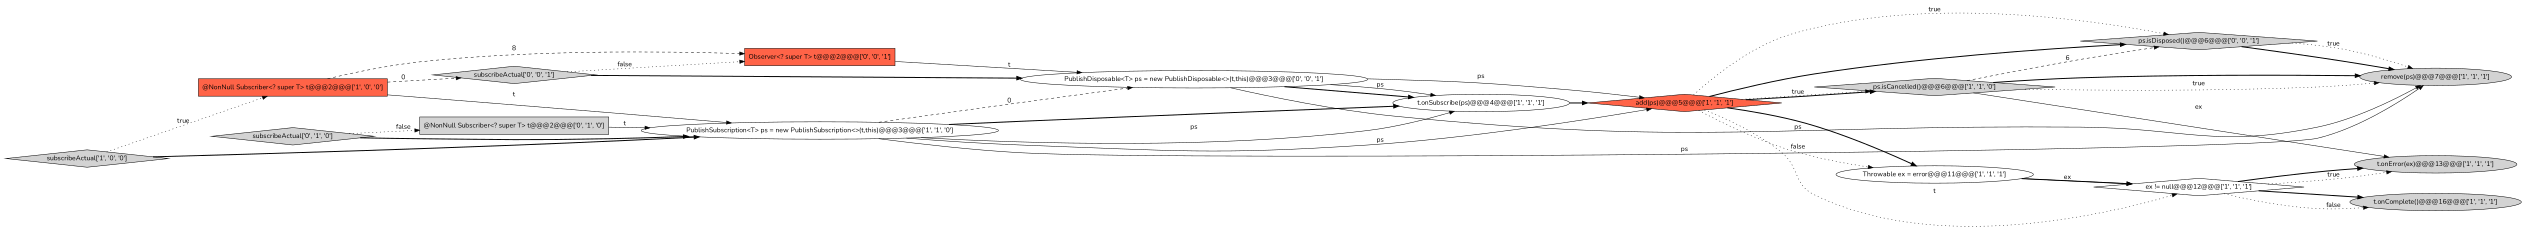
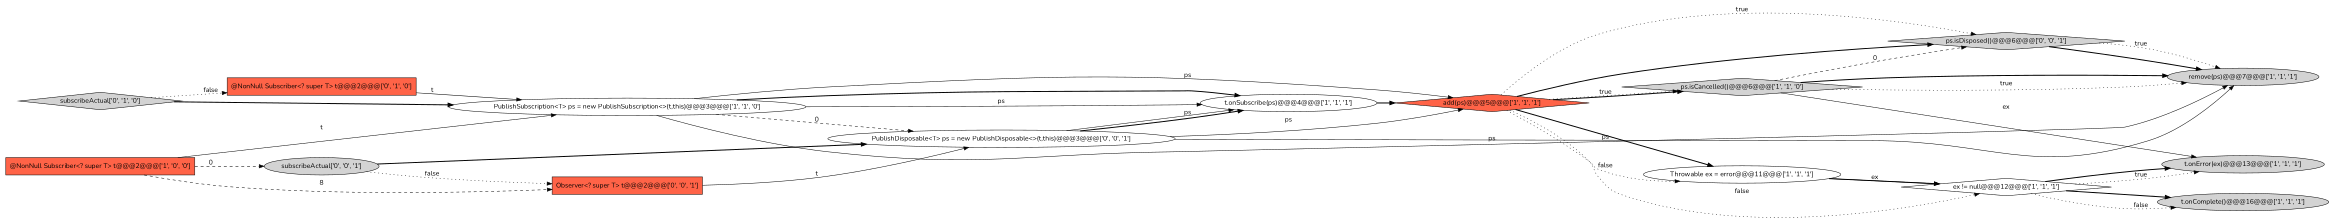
edge "ps.isCancelled()@@@6@@@['1', '1', '0']" -> "ps.isDisposed()@@@6@@@['0', '0', '1']": label "6" -> "0"
node "subscribeActual['0', '0', '1']": shape diamond -> ellipse
node "@NonNull Subscriber<? super T> t@@@2@@@['0', '1', '0']": fillcolor lightgray -> tomato
node "subscribeActual['1', '0', '0']": removed
edge "add(ps)@@@5@@@['1', '1', '1']" -> "ex != null@@@12@@@['1', '1', '1']": label "t" -> "false"
